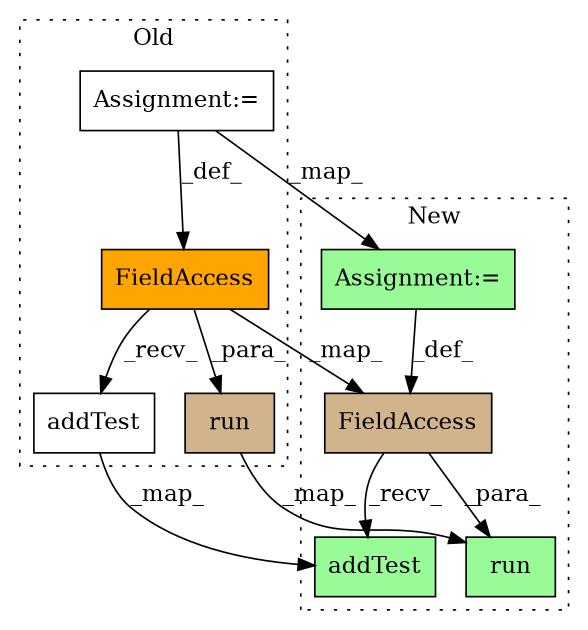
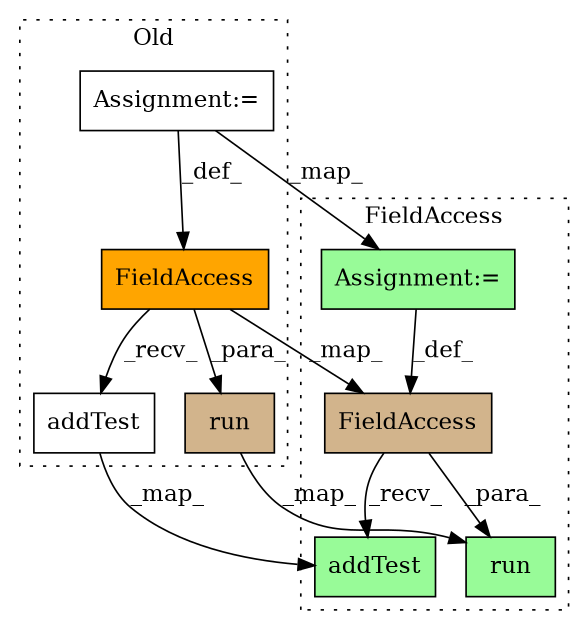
cluster "New": label "New" -> "FieldAccess"
